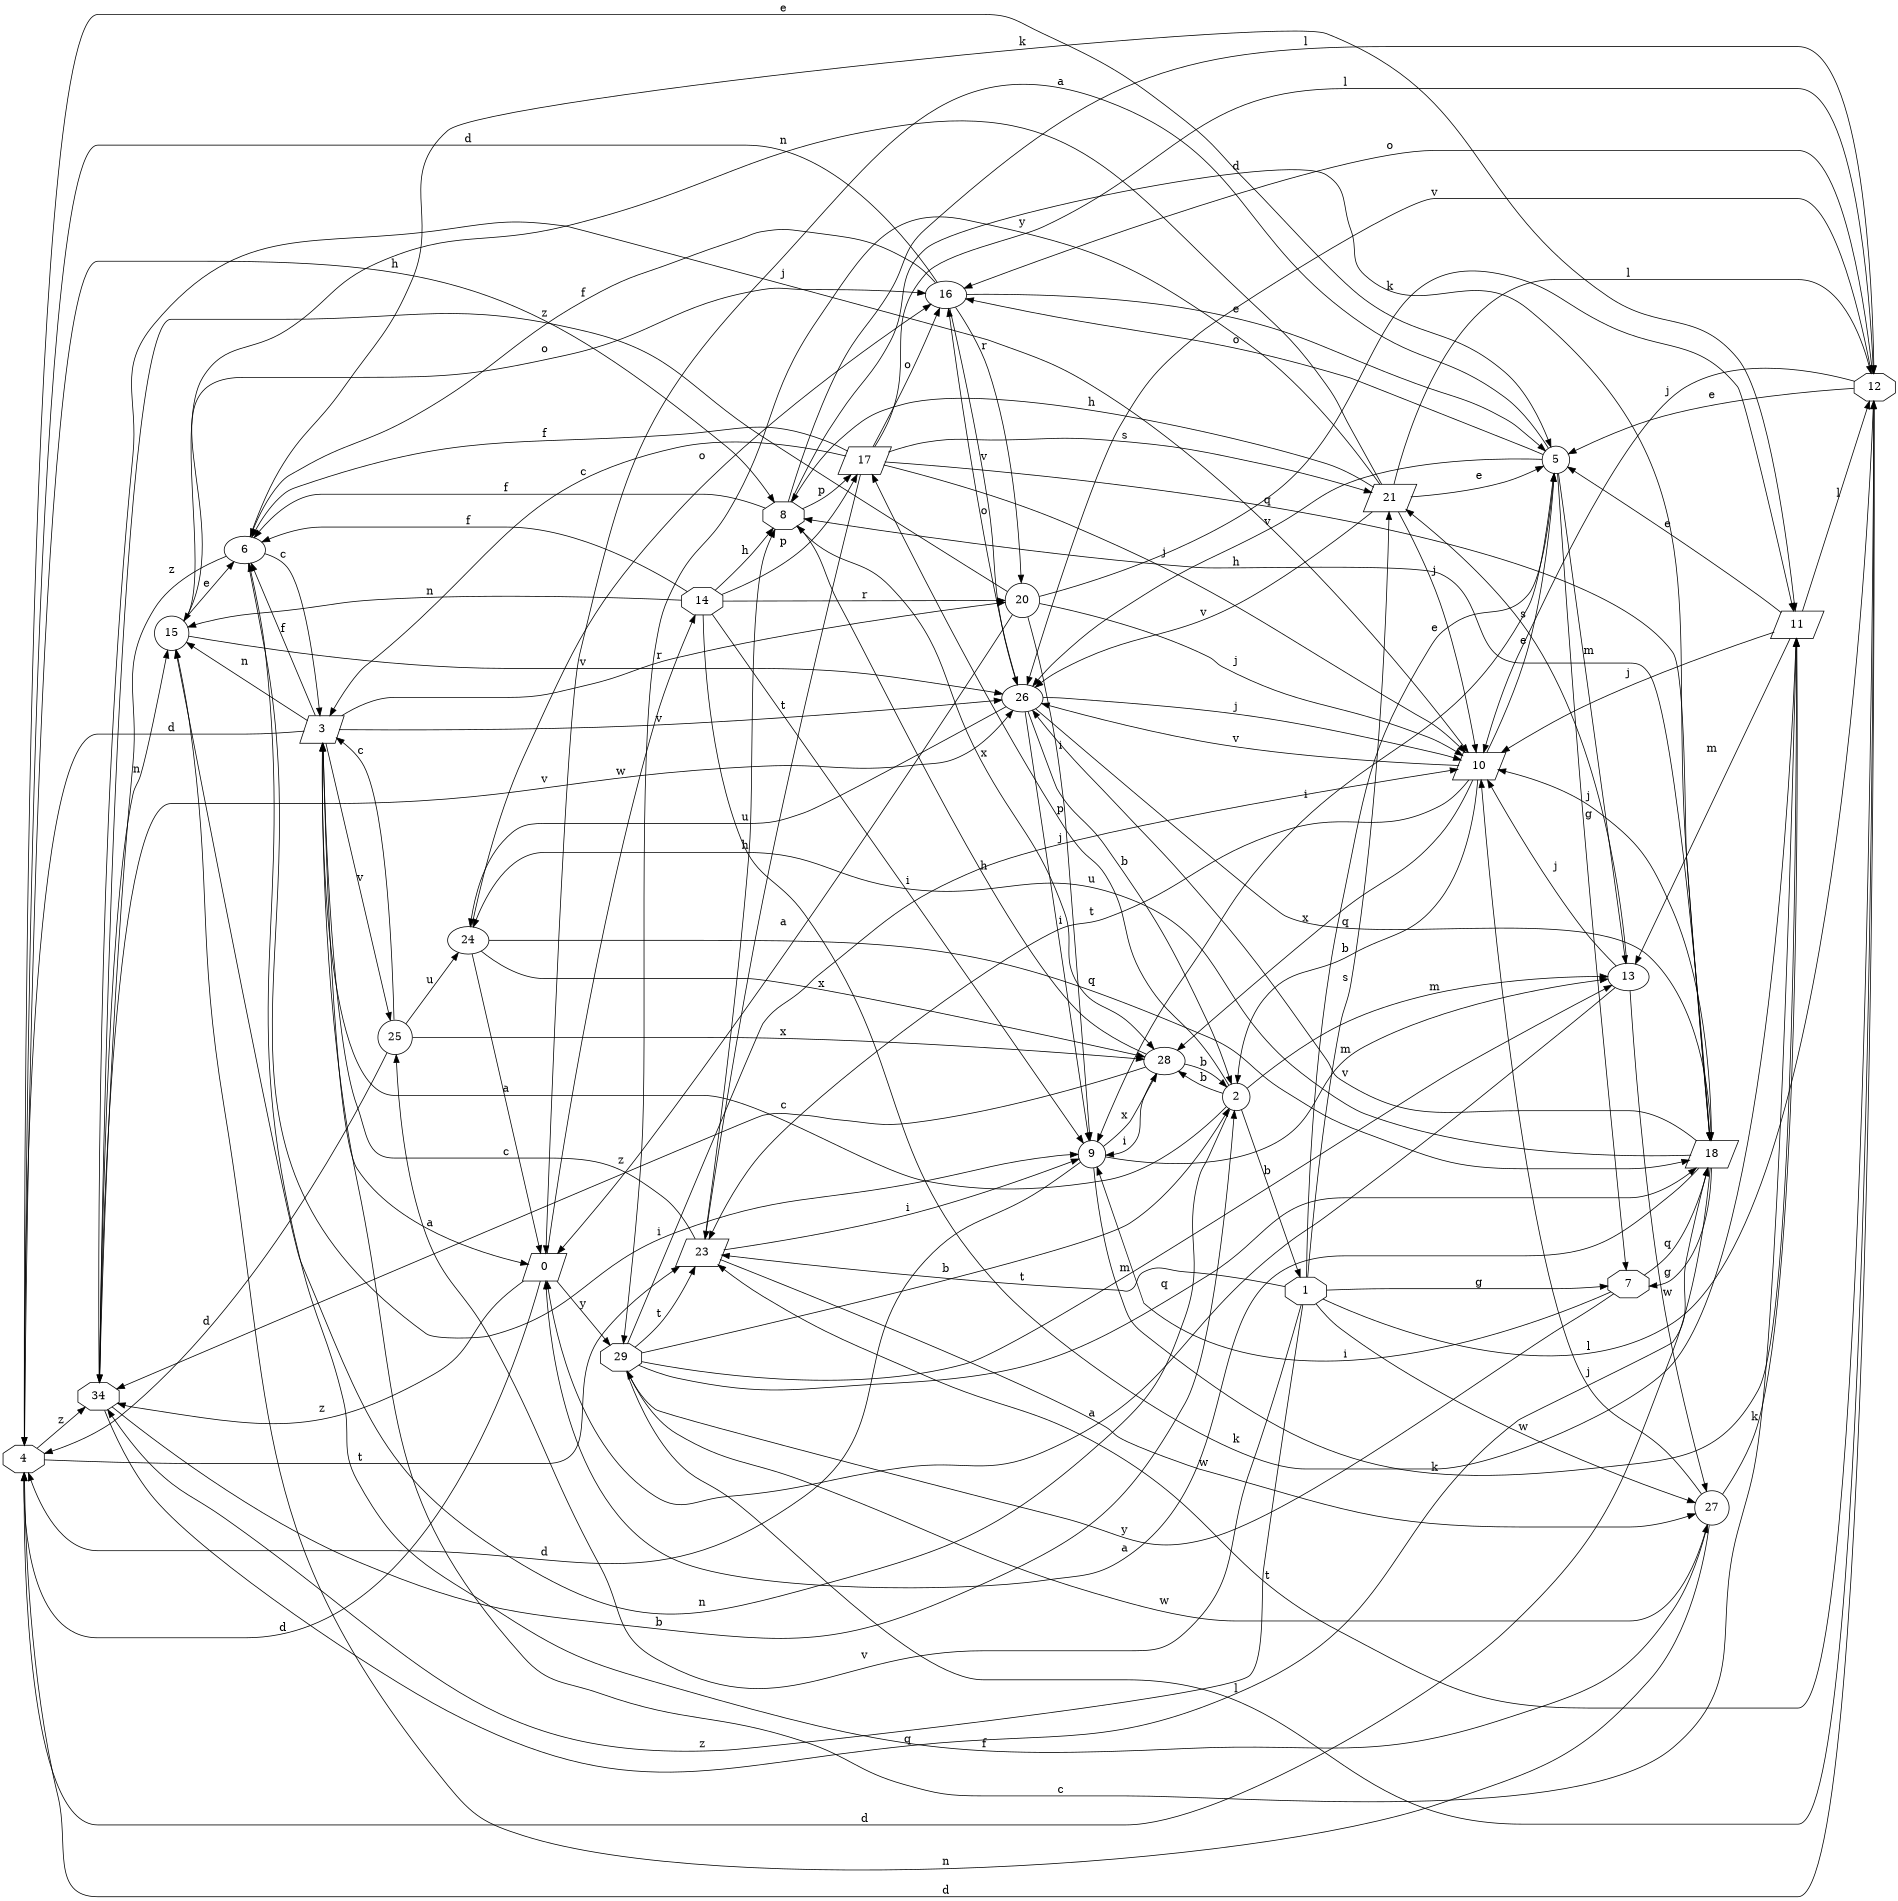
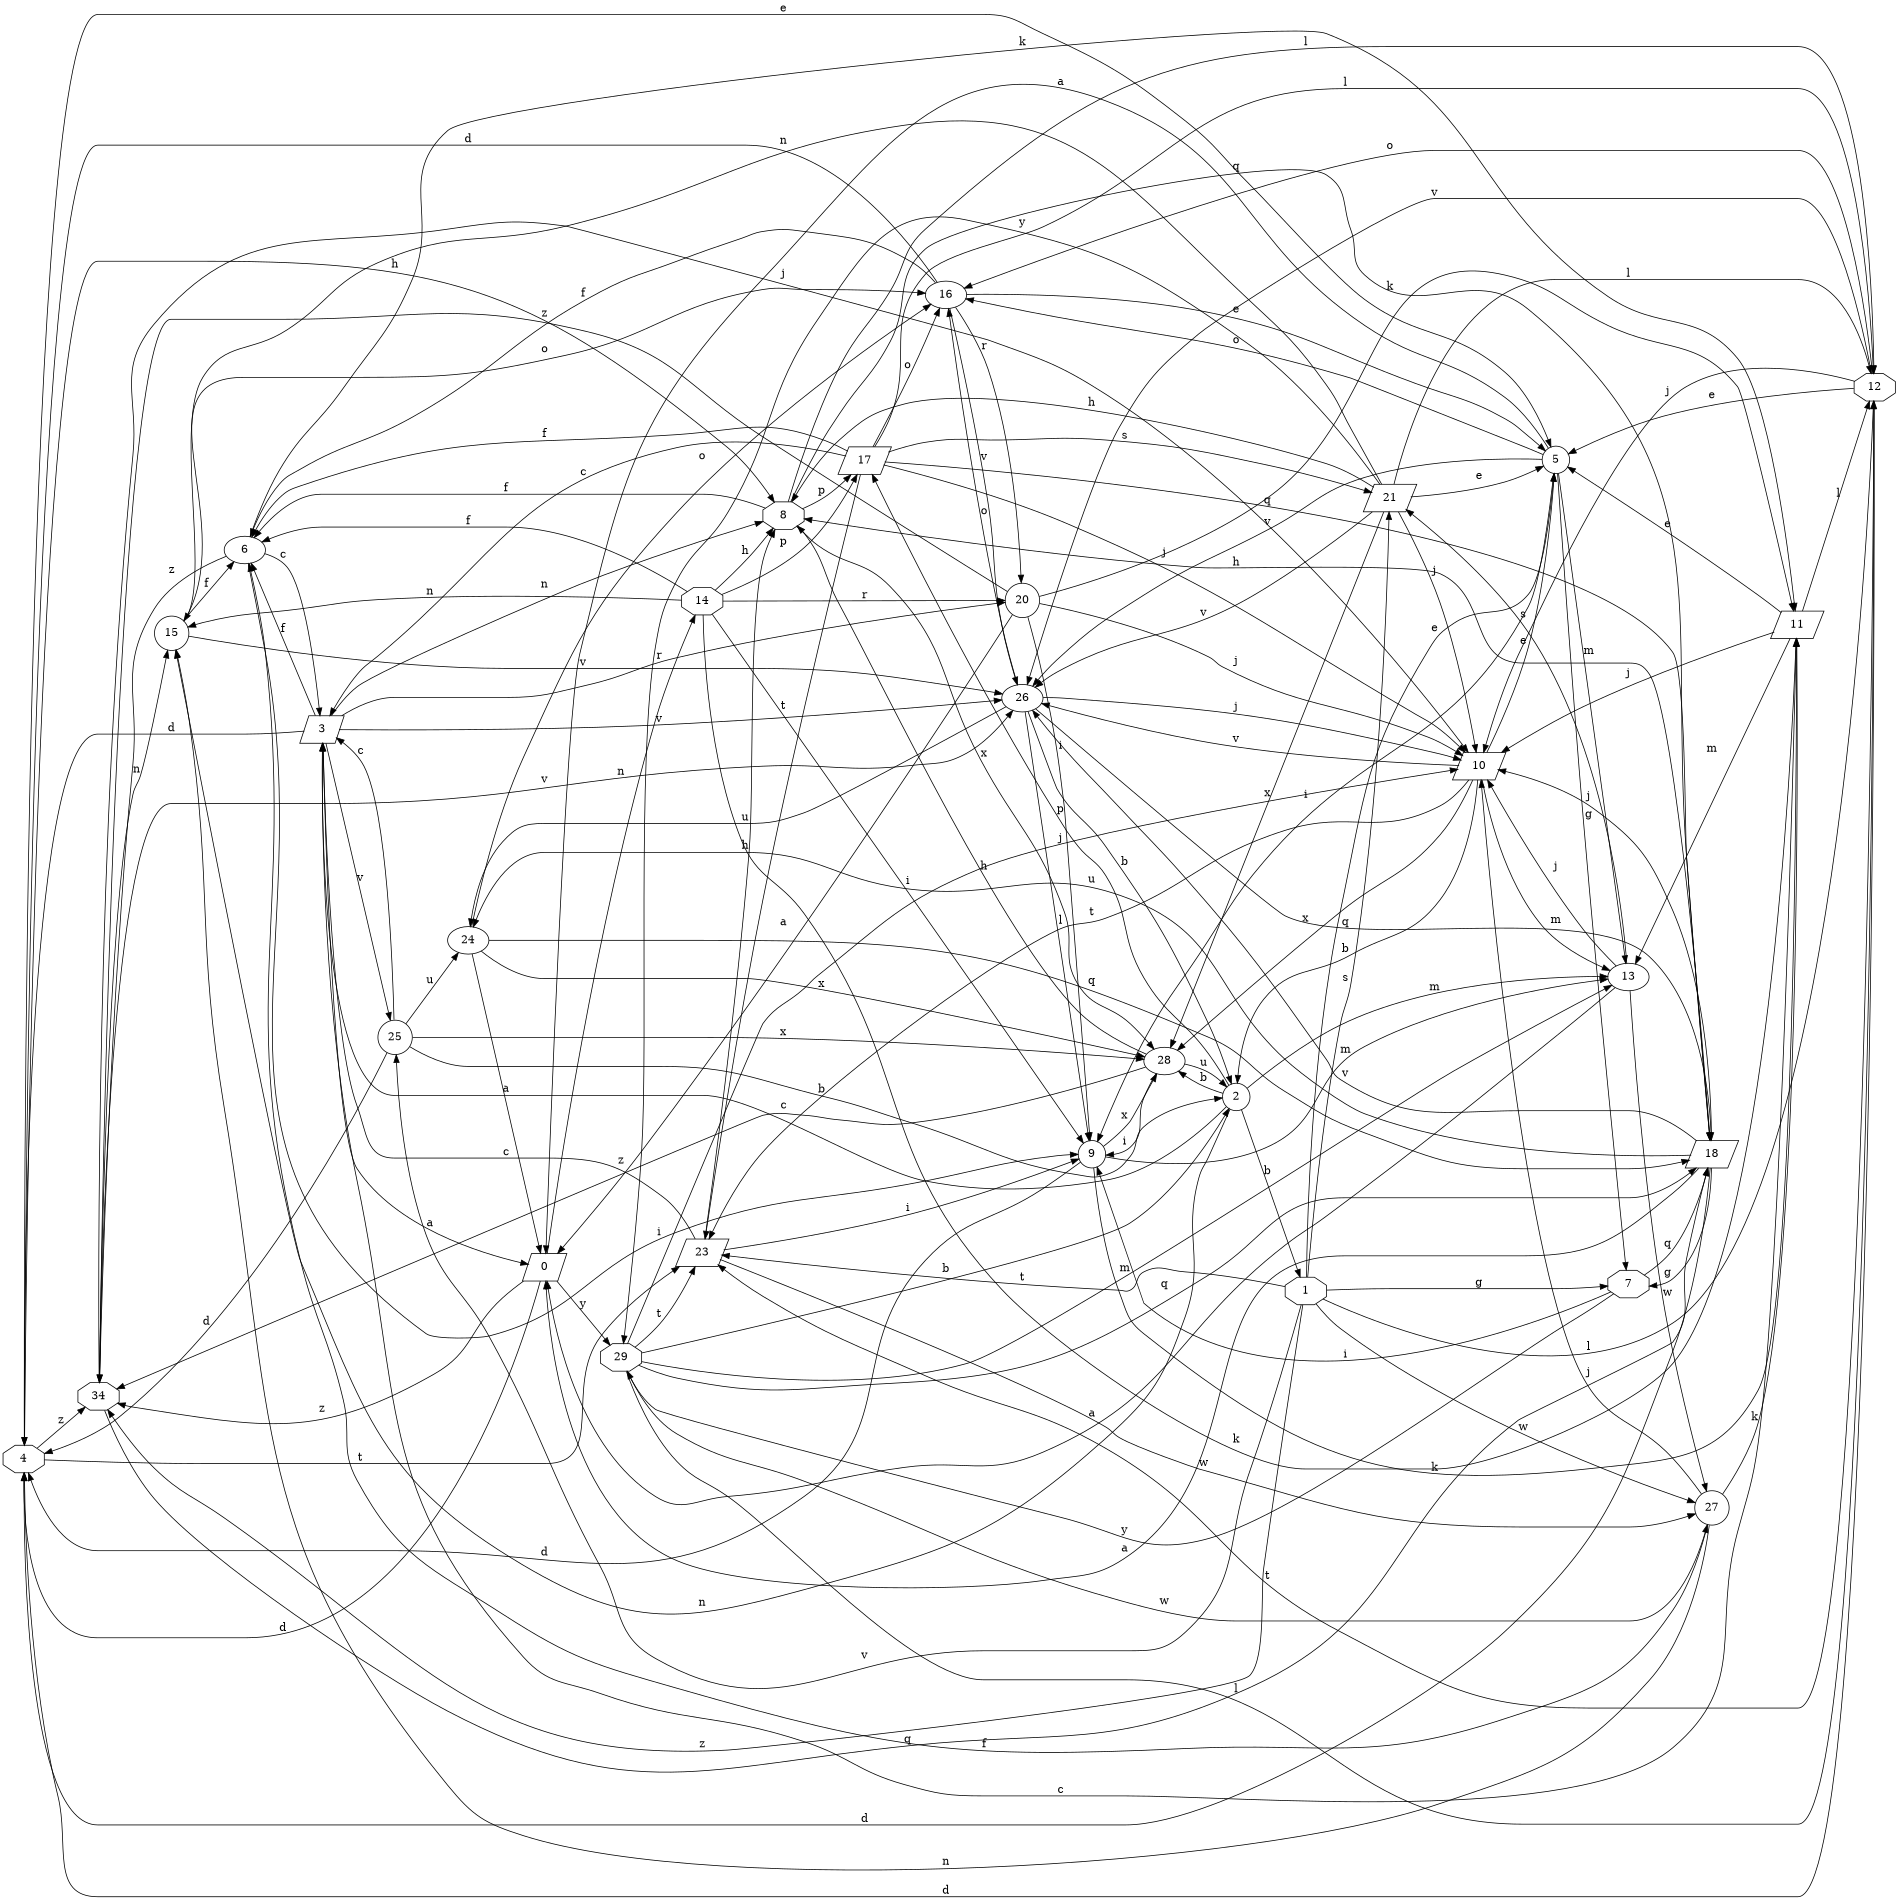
edge "8" -> "18": label "d" -> "q"
edge "15" -> "6": label "e" -> "f"
edge "3" -> "15": now "3" -> "8"
edge "0" -> "14": label "w" -> "n"
edge "21" -> "28": added, label "x"
edge "10" -> "13": added, label "m"
edge "26" -> "9": label "i" -> "l"
edge "28" -> "2": label "b" -> "u"
edge "34" -> "2": now "25" -> "2"
